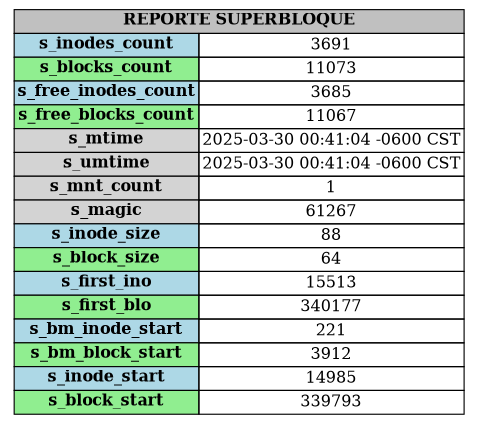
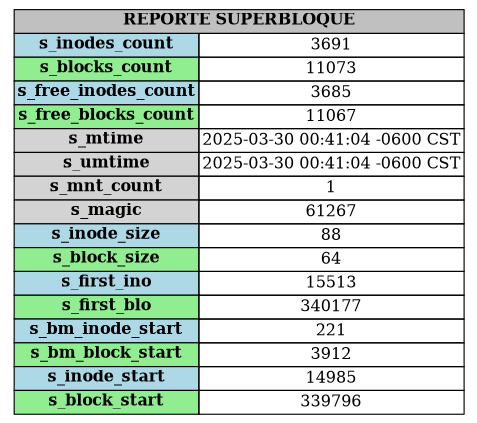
node "REPORTE SUPERBLOQUE": text "339793" -> "339796"
